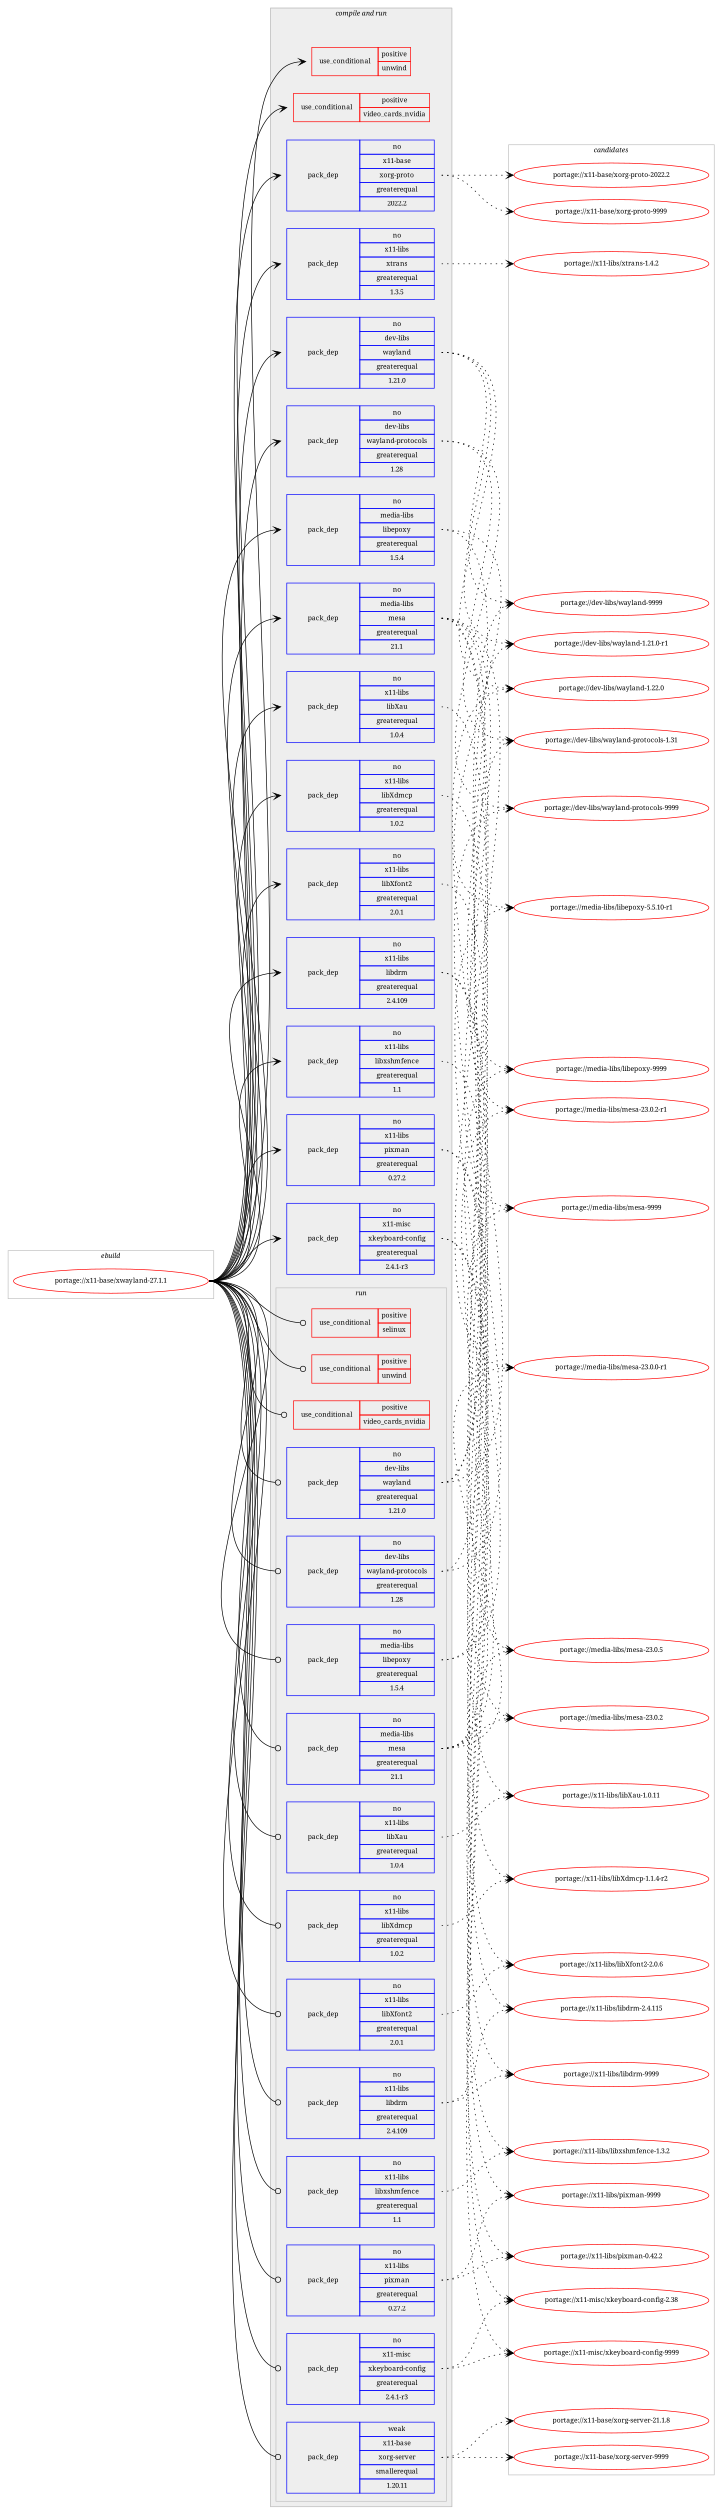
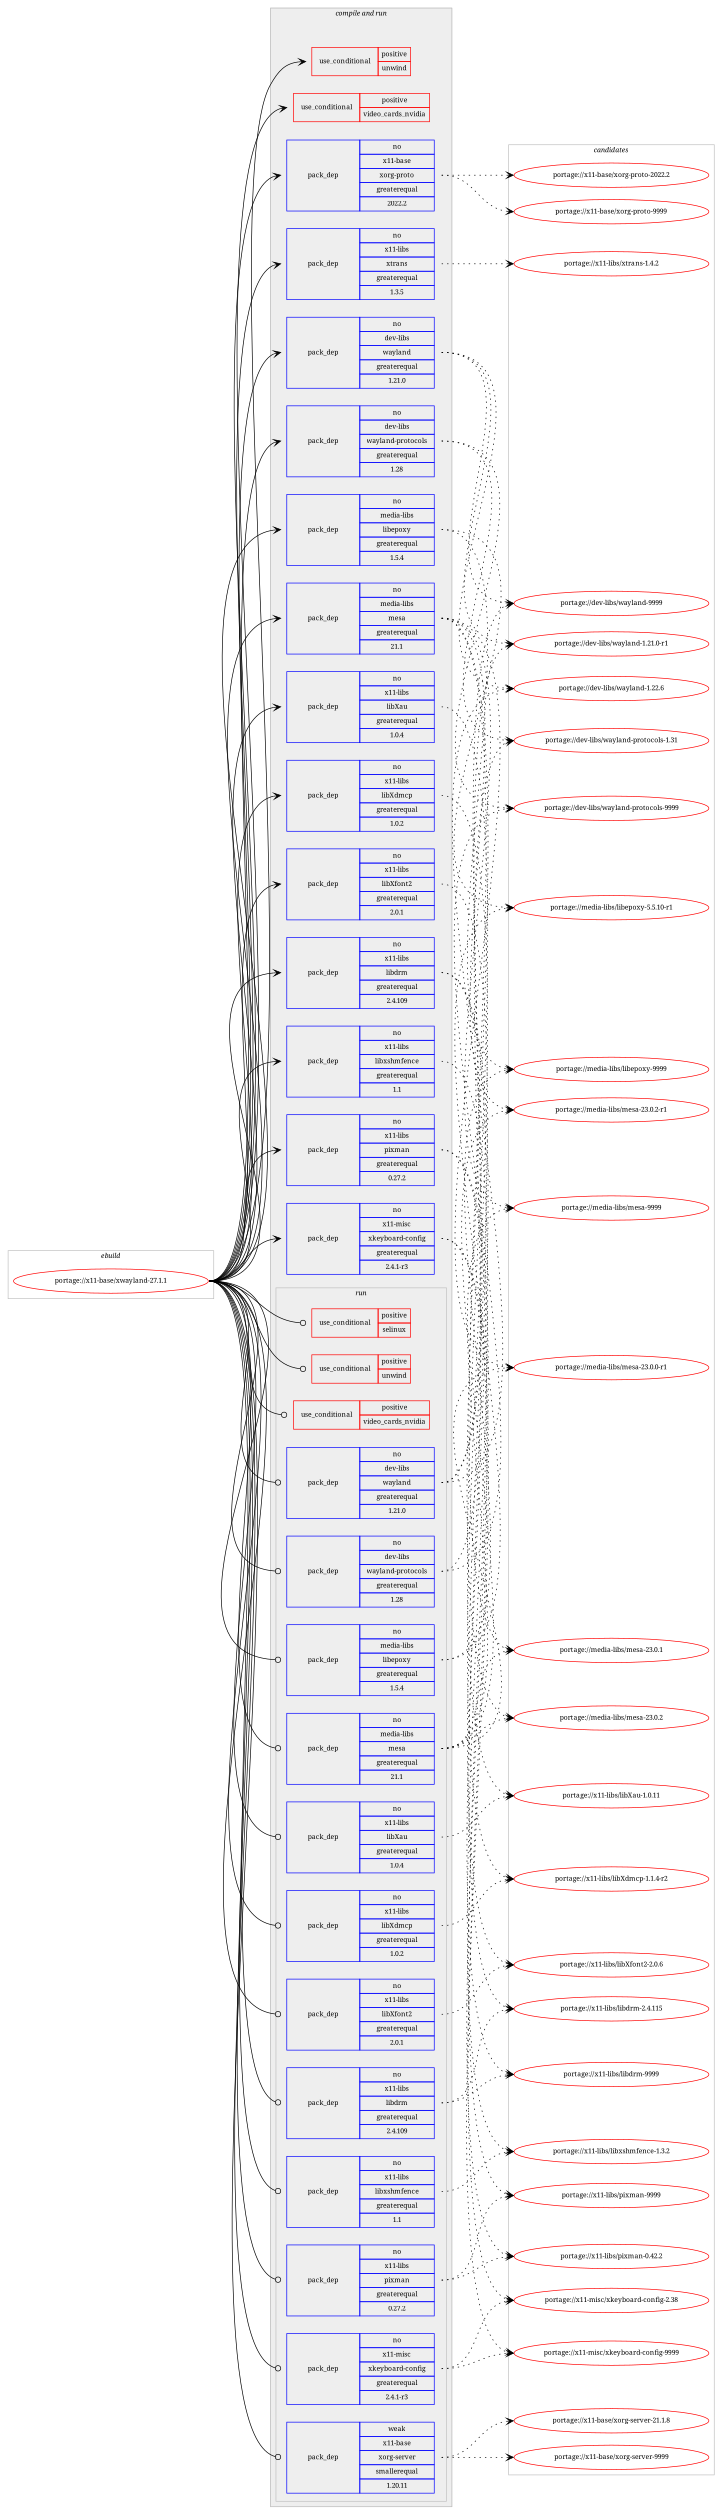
node "portage://dev-libs/wayland-1.22.0": label "portage://dev-libs/wayland-1.22.0" -> "portage://dev-libs/wayland-1.22.6"
node "portage://media-libs/mesa-23.0.5": label "portage://media-libs/mesa-23.0.5" -> "portage://media-libs/mesa-23.0.1"
